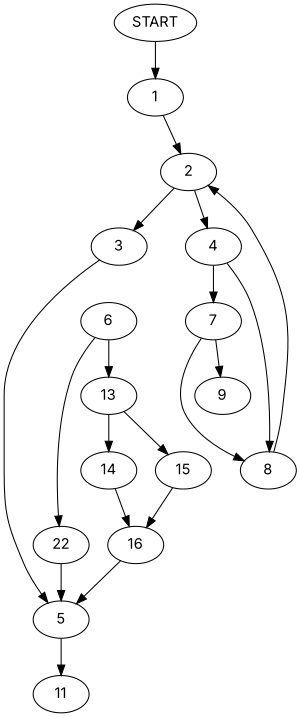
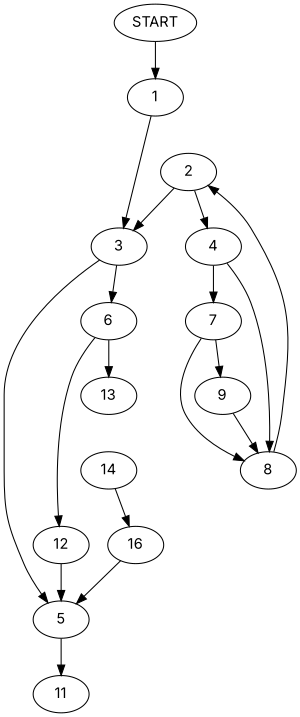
edge "1" -> "2": now "1" -> "3"
edge "3" -> "6": added
edge "13" -> "14": removed
edge "9" -> "8": added
node "15": removed
node "22": label "22" -> "12"
